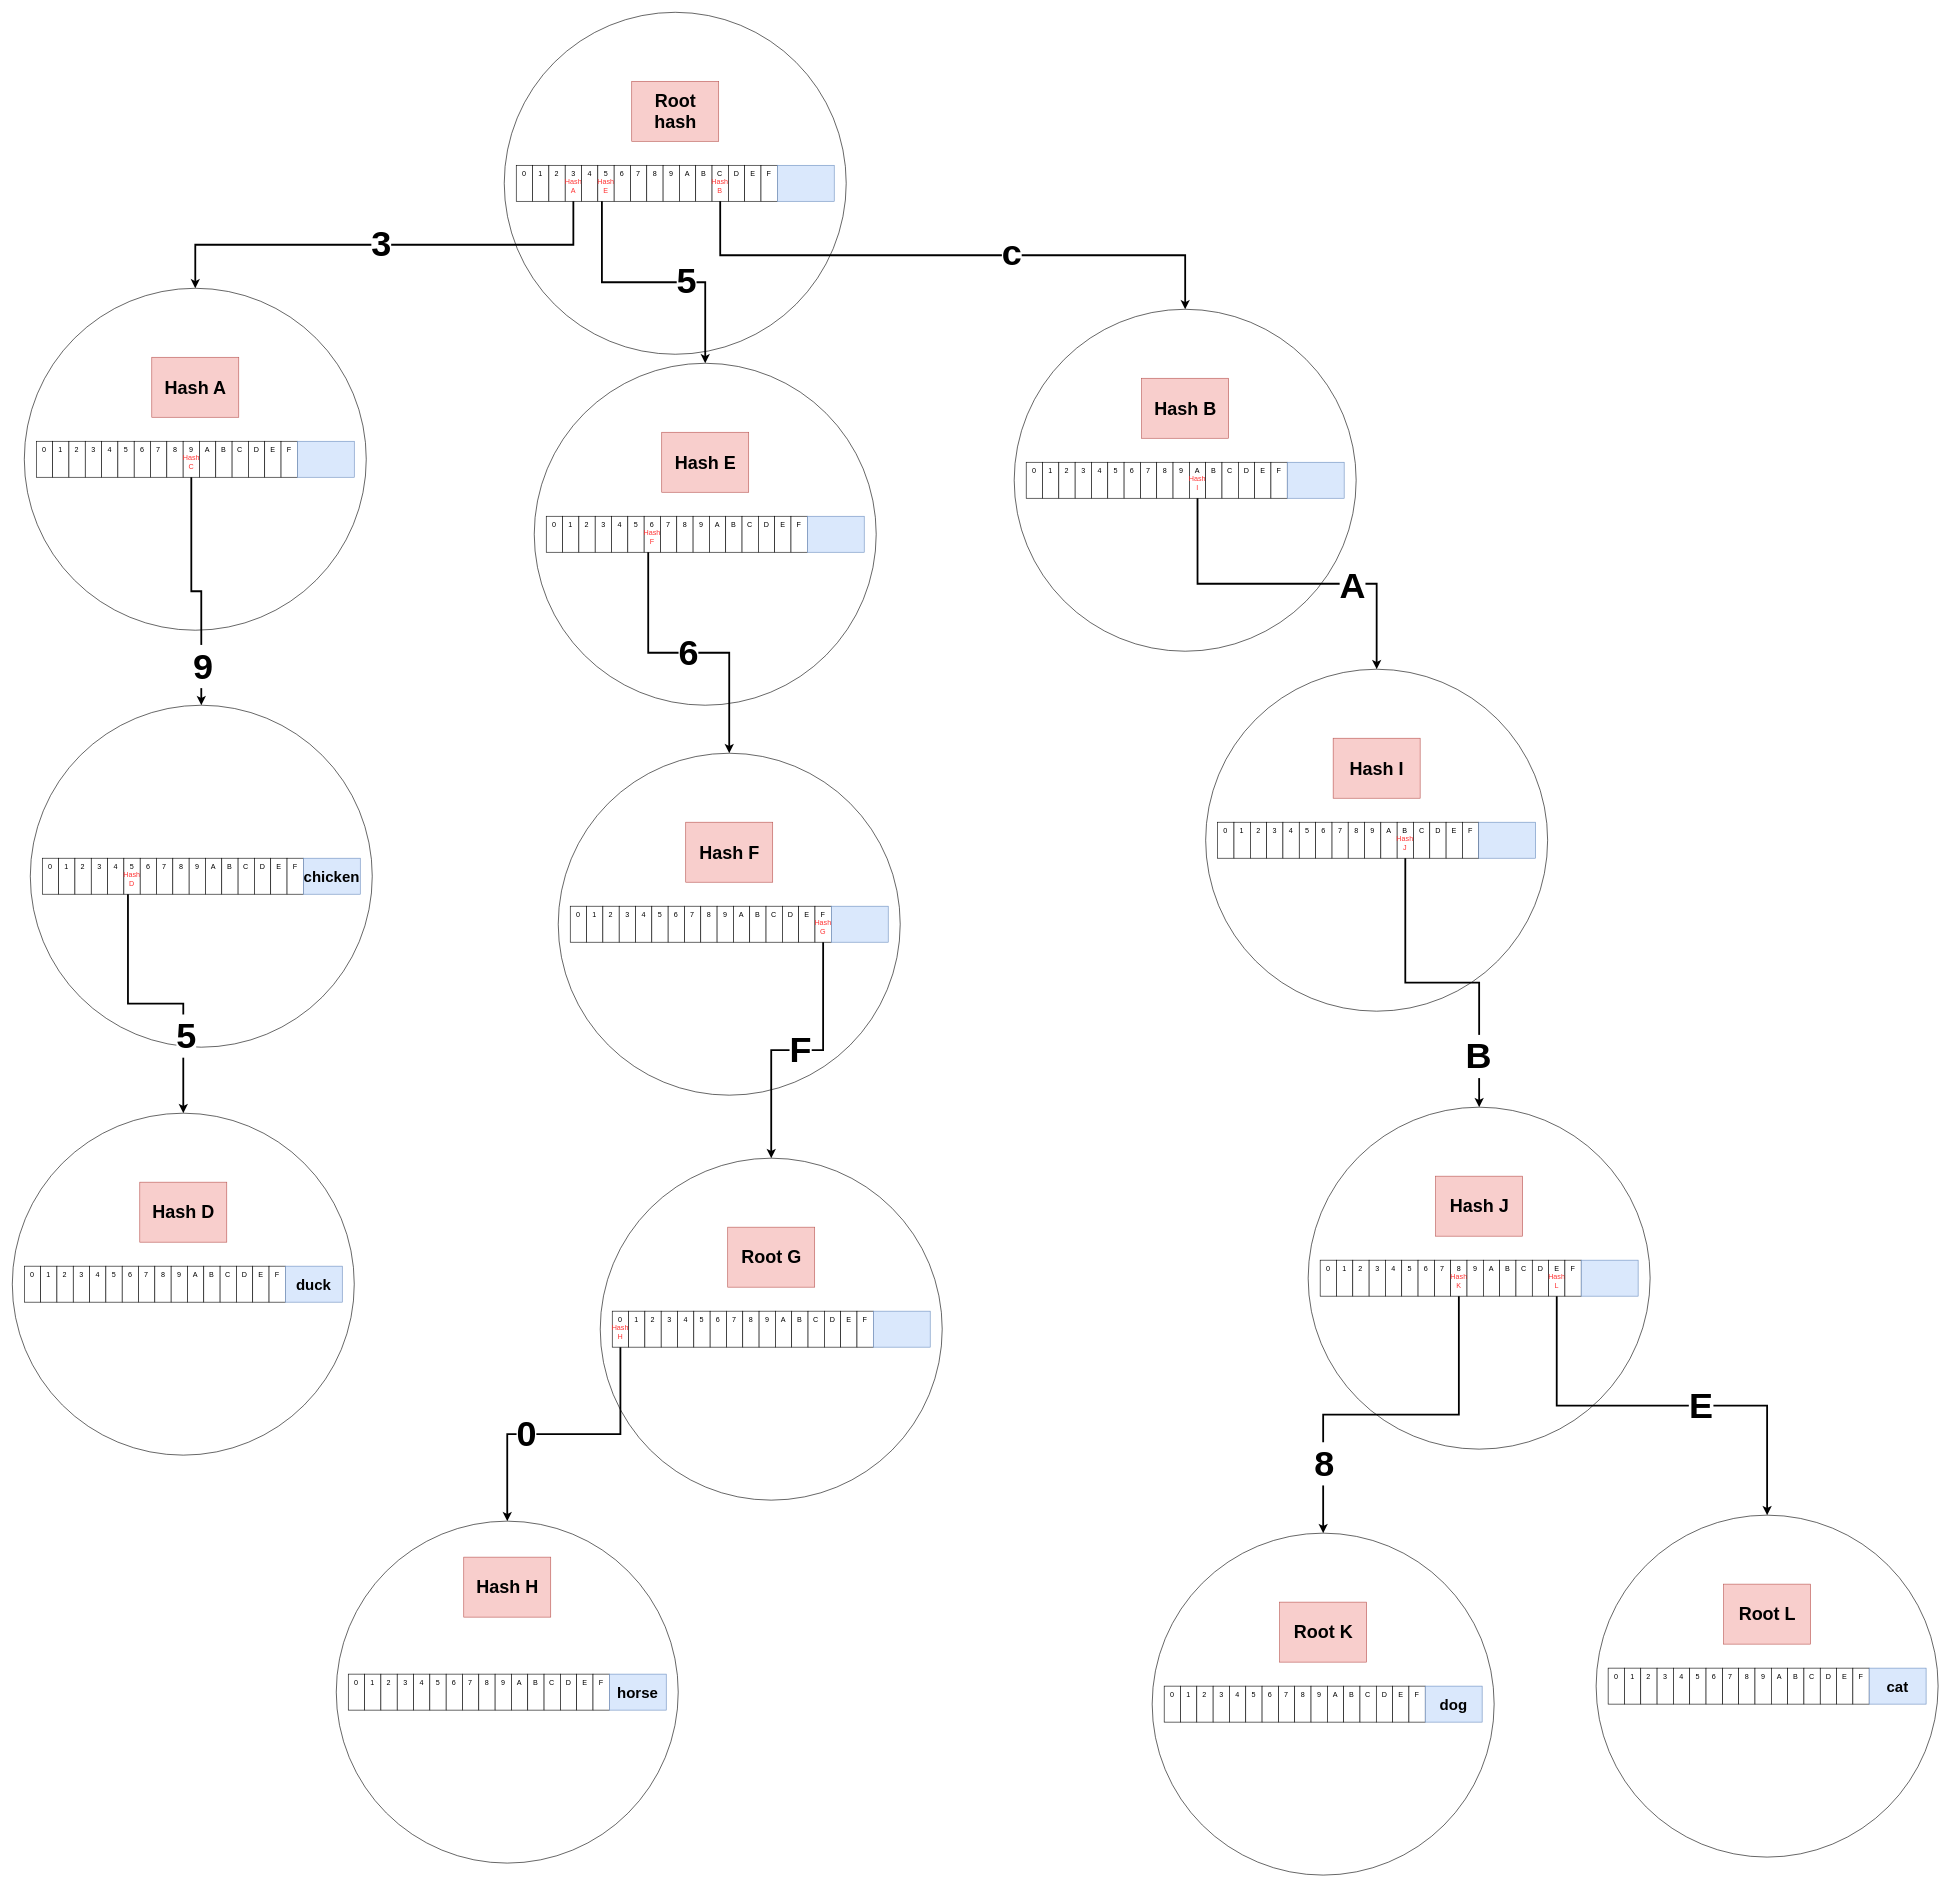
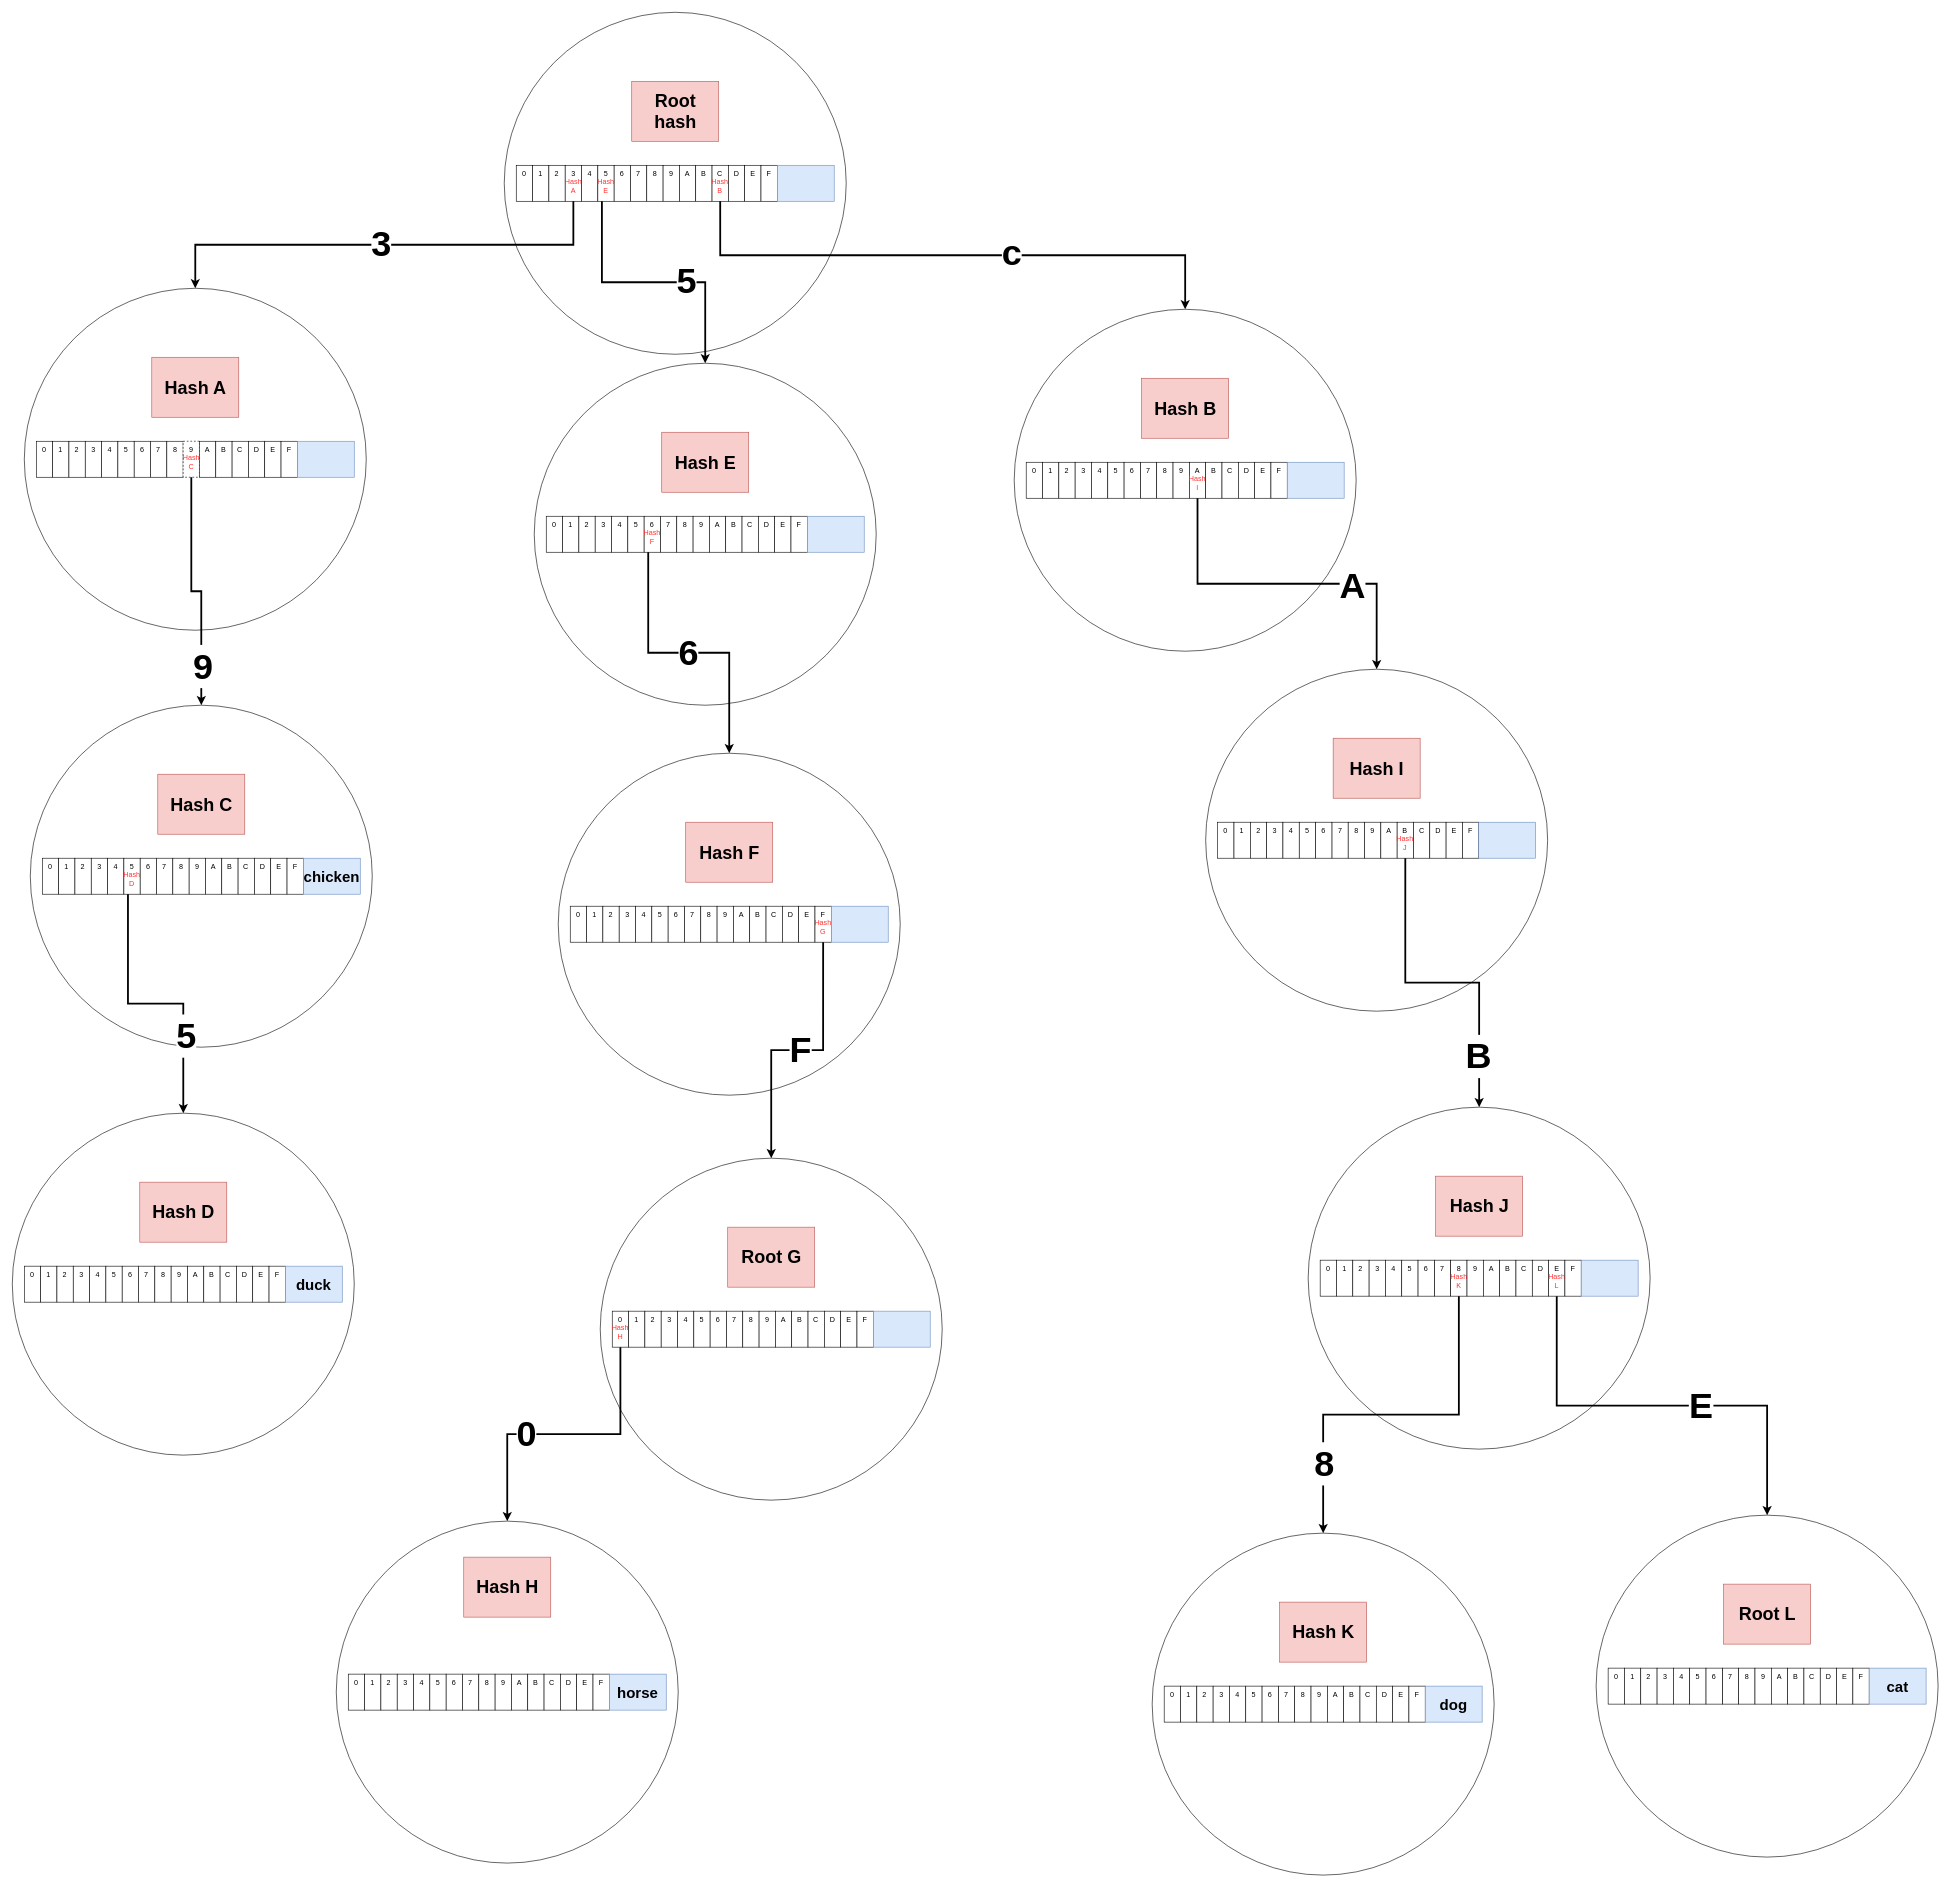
node "9 Hash C": style solid -> dashed
node "Hash C": added
node "Root K": label "Root K" -> "Hash K"
